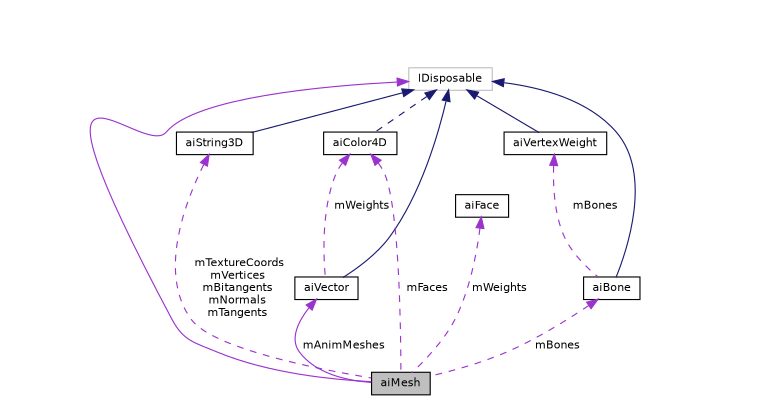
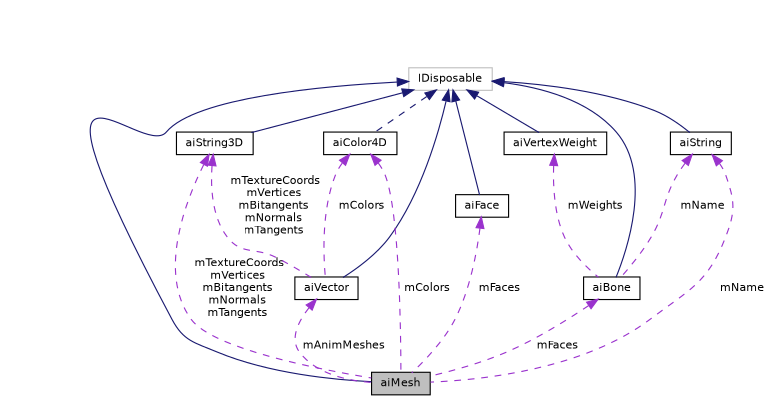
node "aiString": added
edge "aiFace" -> "IDisposable": added
edge "aiMesh" -> "IDisposable": color darkorchid3 -> midnightblue
edge "aiVector" -> "aiColor4D": label " mWeights" -> " mColors"
edge "aiBone" -> "aiVertexWeight": label " mBones" -> " mWeights"
edge "aiVector" -> "aiString3D": added, label "mTextureCoords mVertices mBitangents mNormals mTangents"
edge "aiMesh" -> "aiColor4D": label " mFaces" -> " mColors"
edge "aiMesh" -> "aiFace": label " mWeights" -> " mFaces"
edge "aiMesh" -> "aiBone": label " mBones" -> " mFaces"
edge "aiMesh" -> "aiVector": style solid -> dashed
